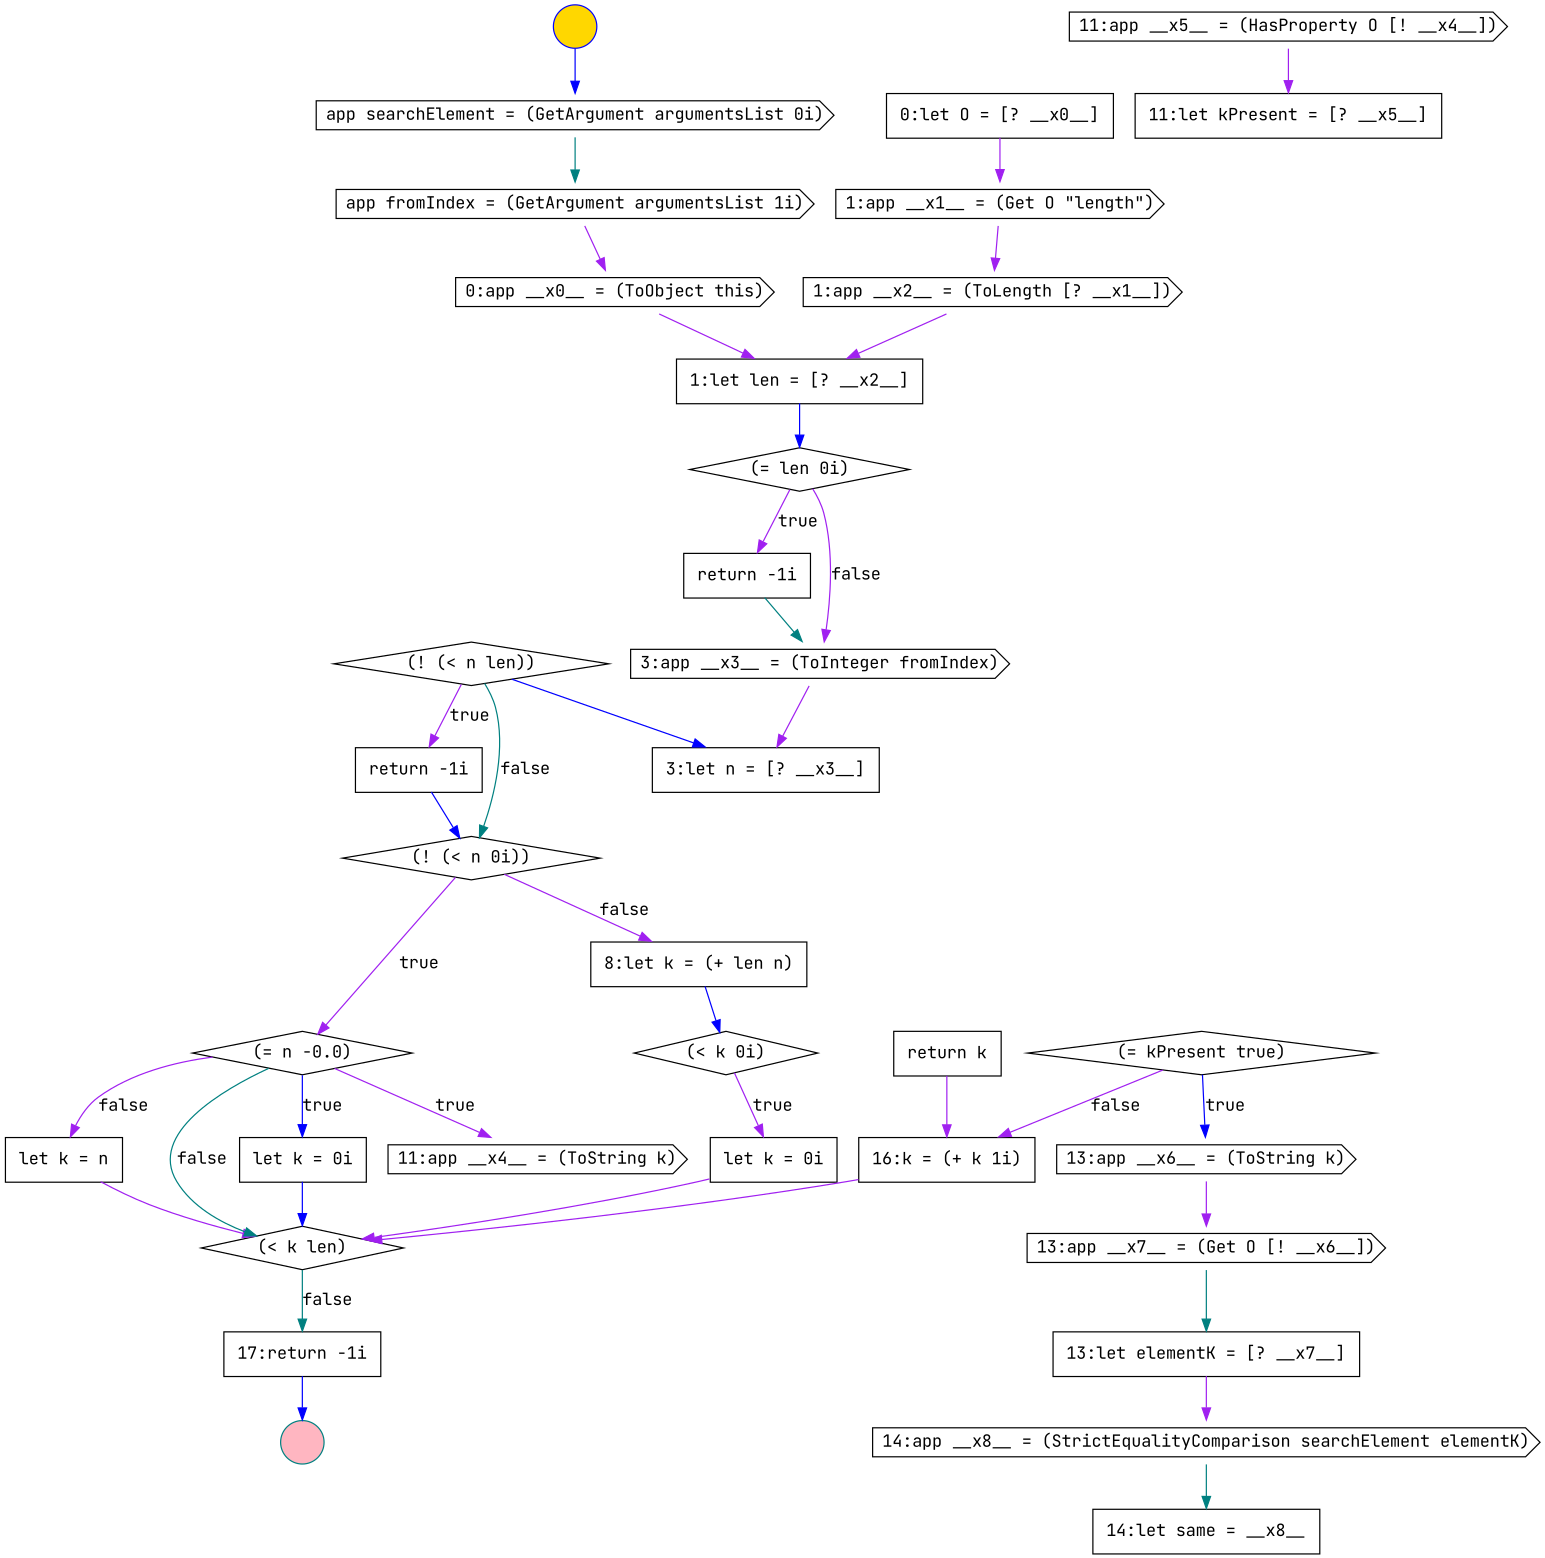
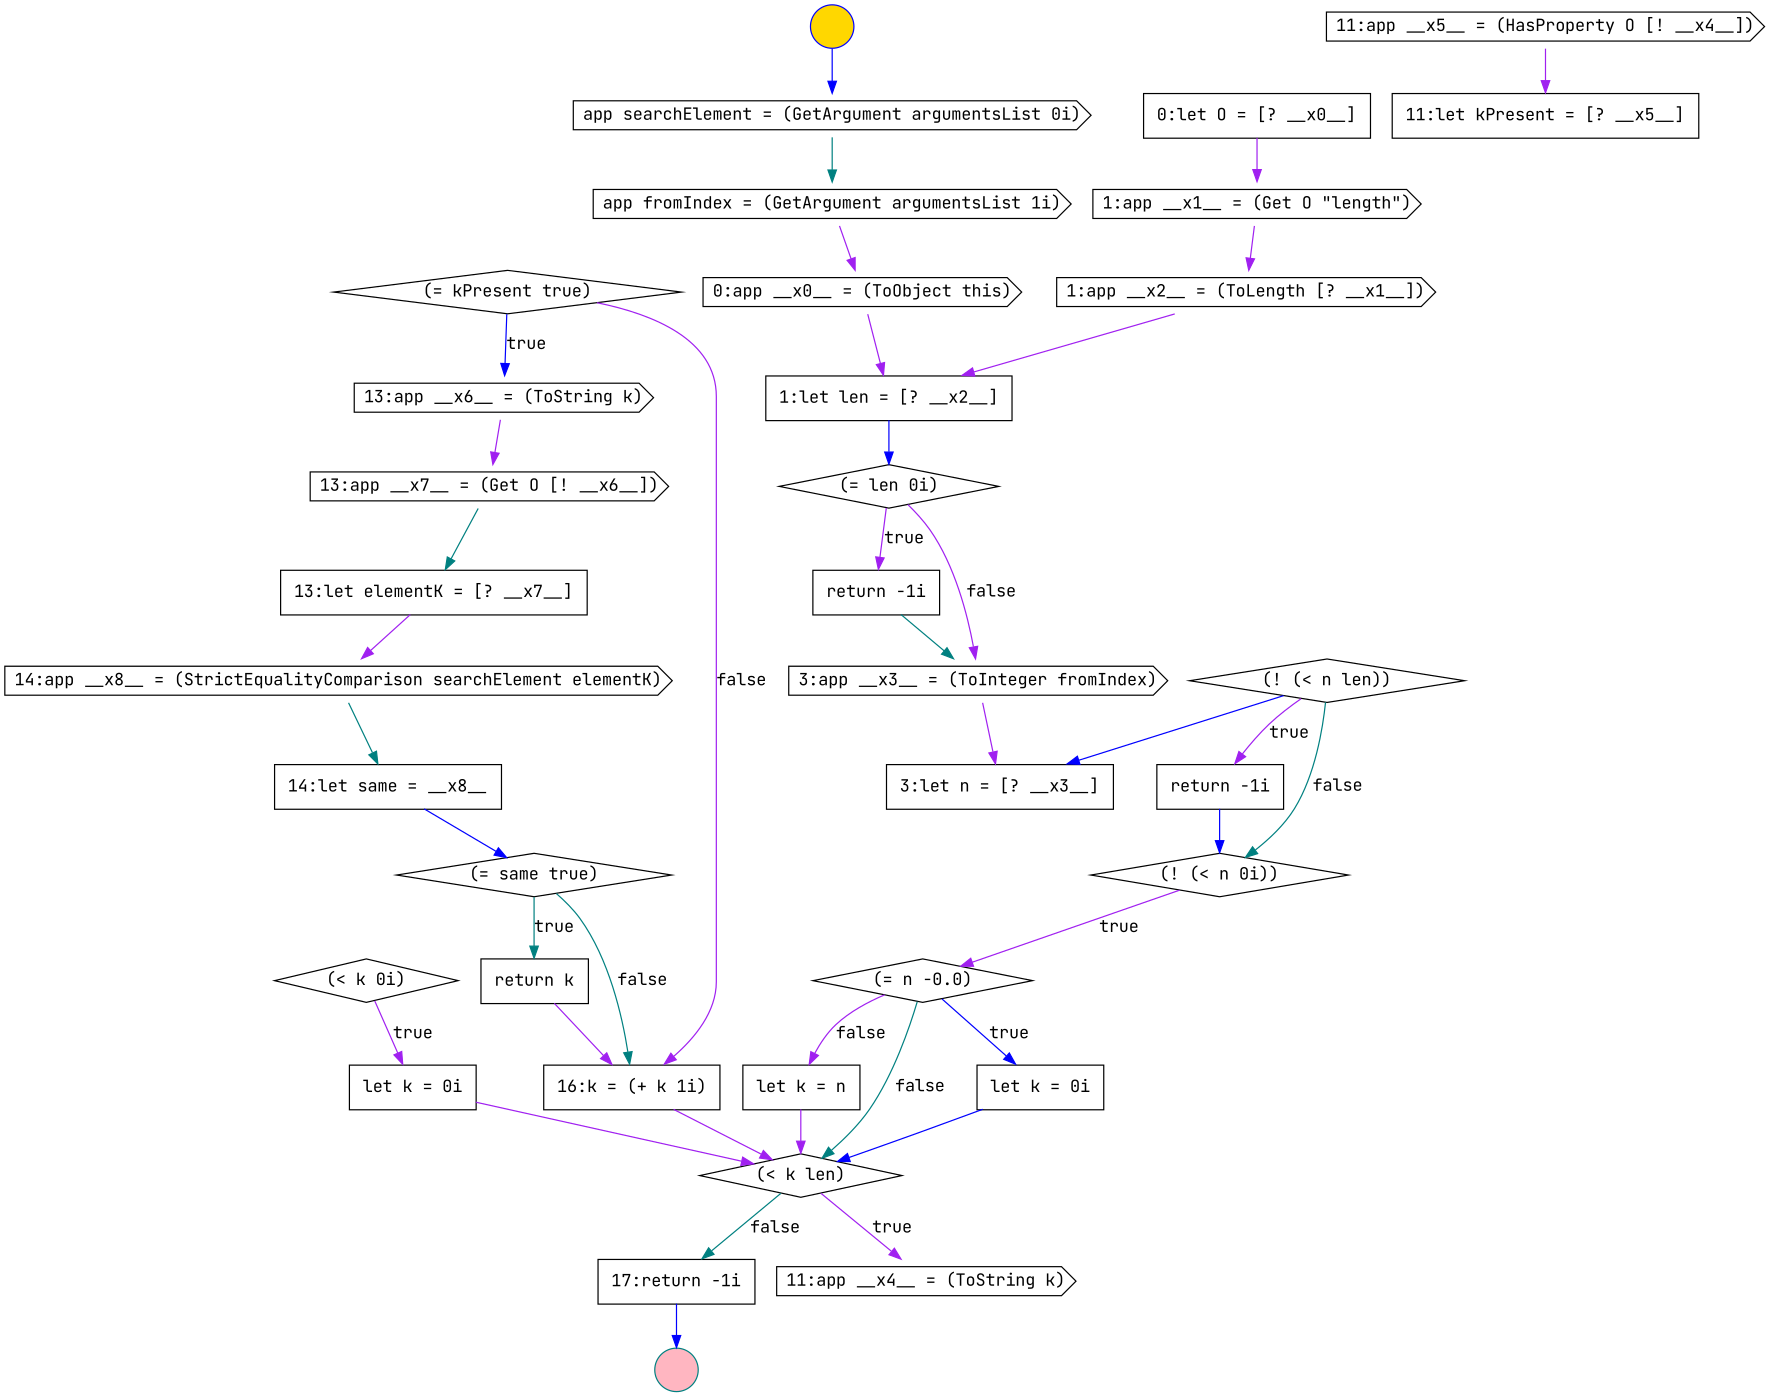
node "(= same true)": added
node "8:let k = (+ len n)": removed
edge "(= n -0.0)" -> "11:app __x4__ = (ToString k)": now "(< k len)" -> "11:app __x4__ = (ToString k)"
